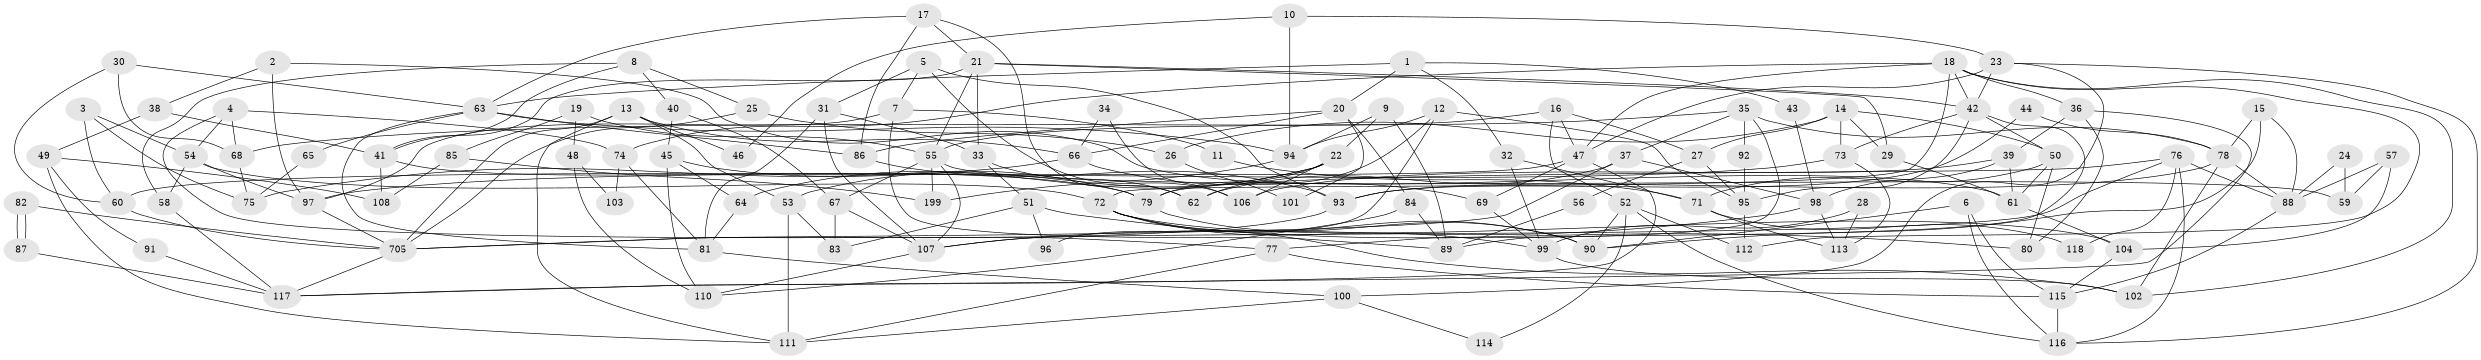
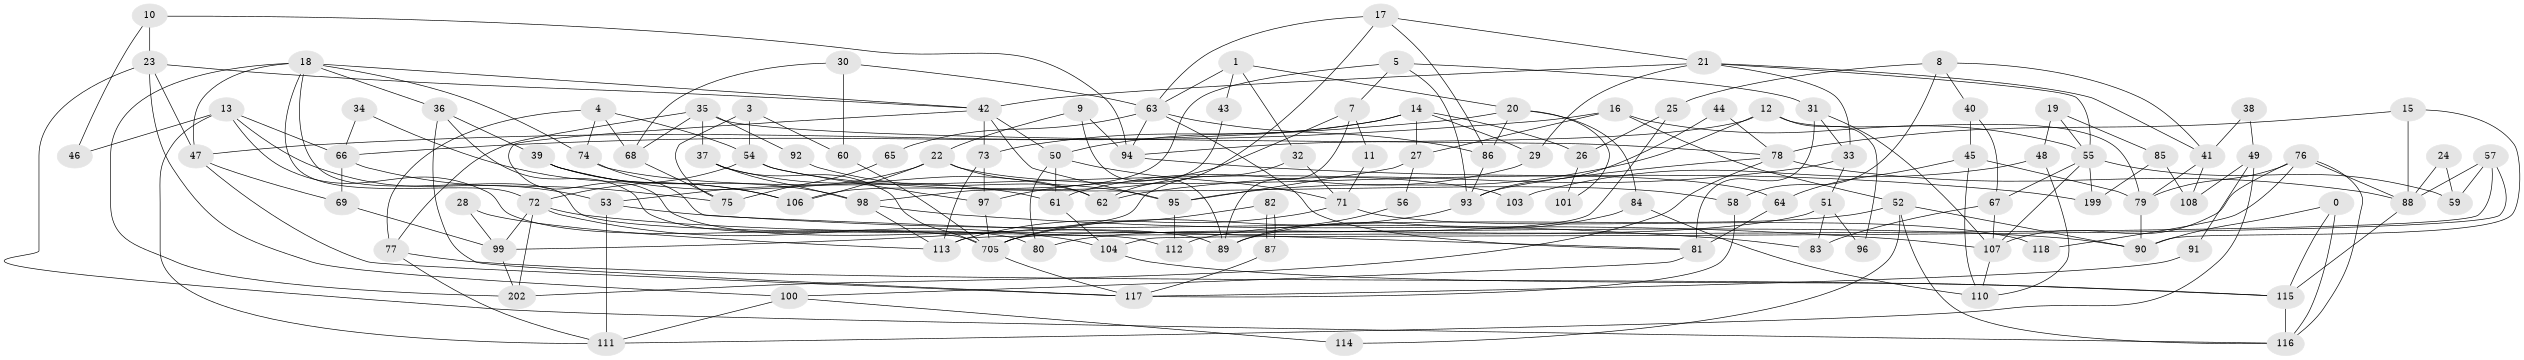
node "2": removed
edge "47" -- "60": removed
node "6": label "6" -> "0"
edge "57" -- "113": added
node "102": label "102" -> "202"
